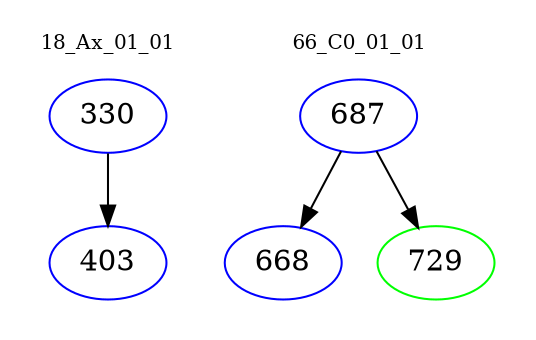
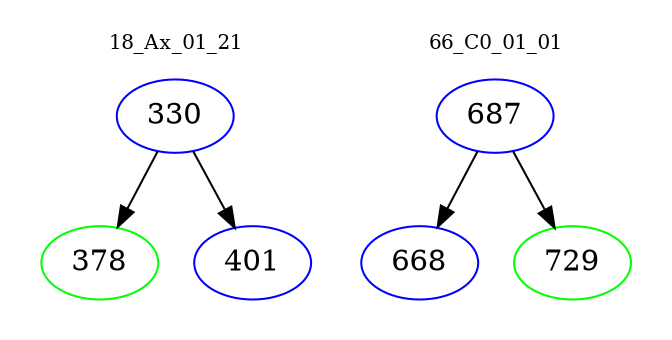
cluster "18_Ax_01_01": label "18_Ax_01_01" -> "18_Ax_01_21"
node "378": added
node "403": label "403" -> "401"
